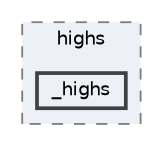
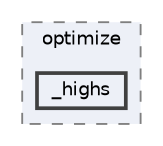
cluster "highs": label "highs" -> "optimize"
